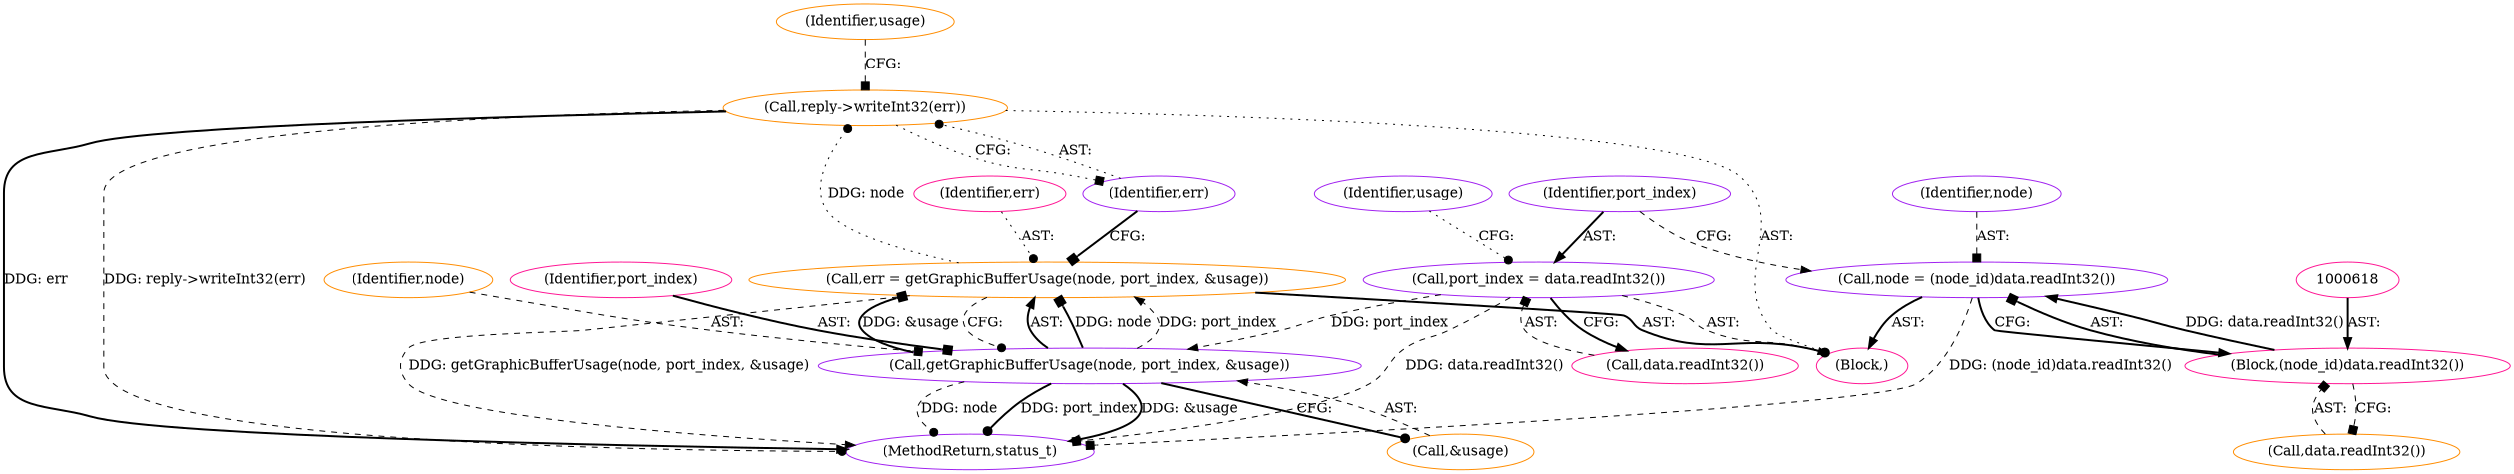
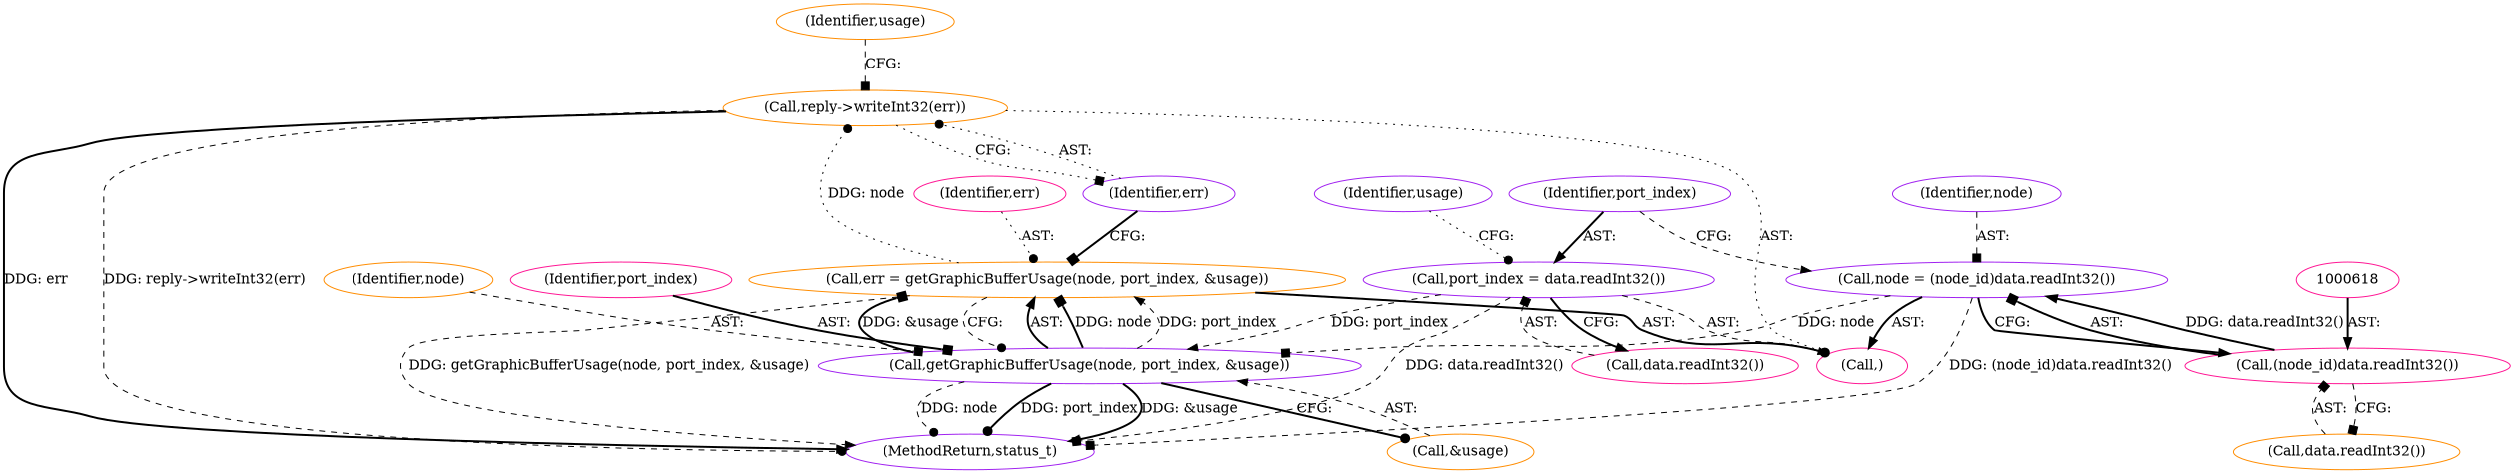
edge "(Call,node = (node_id)data.readInt32())" -> "(Call,getGraphicBufferUsage(node, port_index, &usage))": added, label "DDG: node"
node "(Block,)": label "(Block,)" -> "(Call,)"
node "(Block,(node_id)data.readInt32())": label "(Block,(node_id)data.readInt32())" -> "(Call,(node_id)data.readInt32())"
